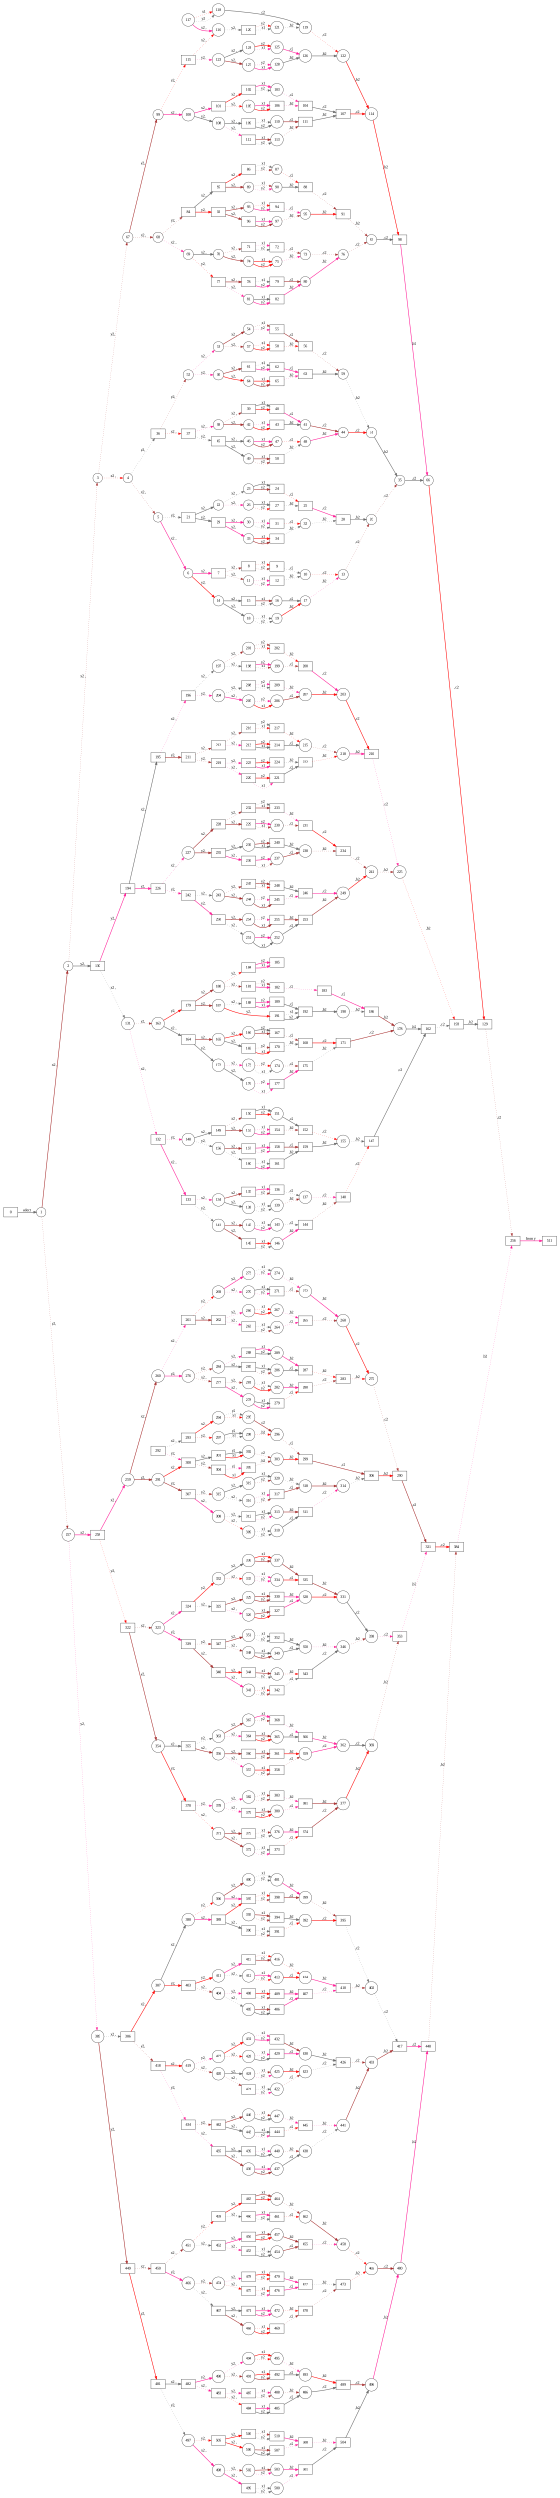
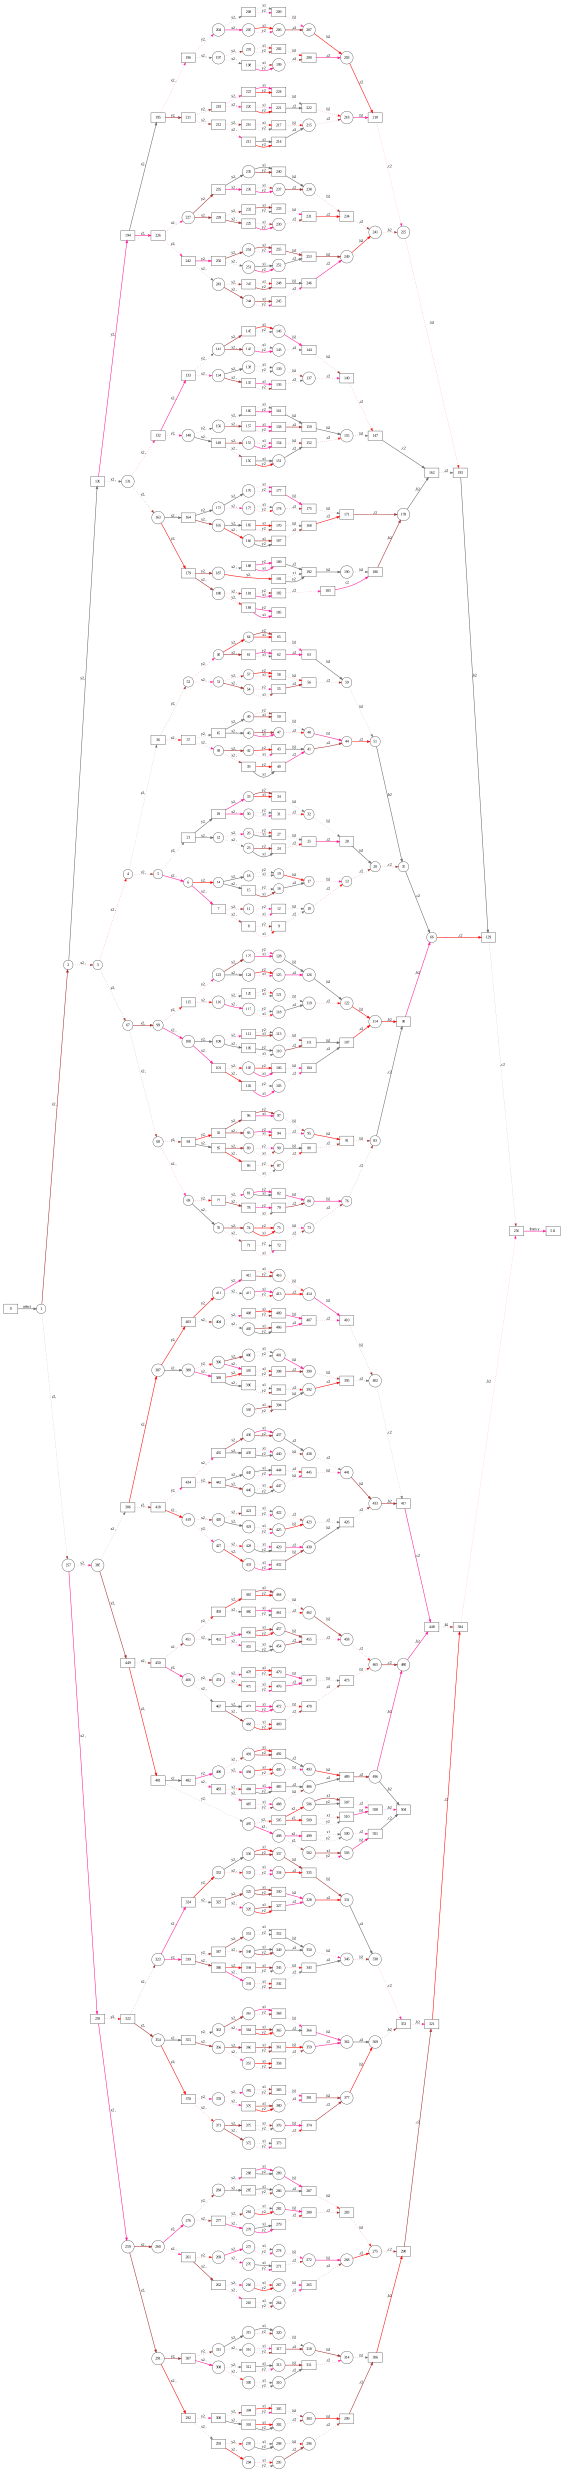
edge "117" -> "116": reversed
edge "291" -> "300": now "291" -> "292"
edge "504" -> "496": reversed
